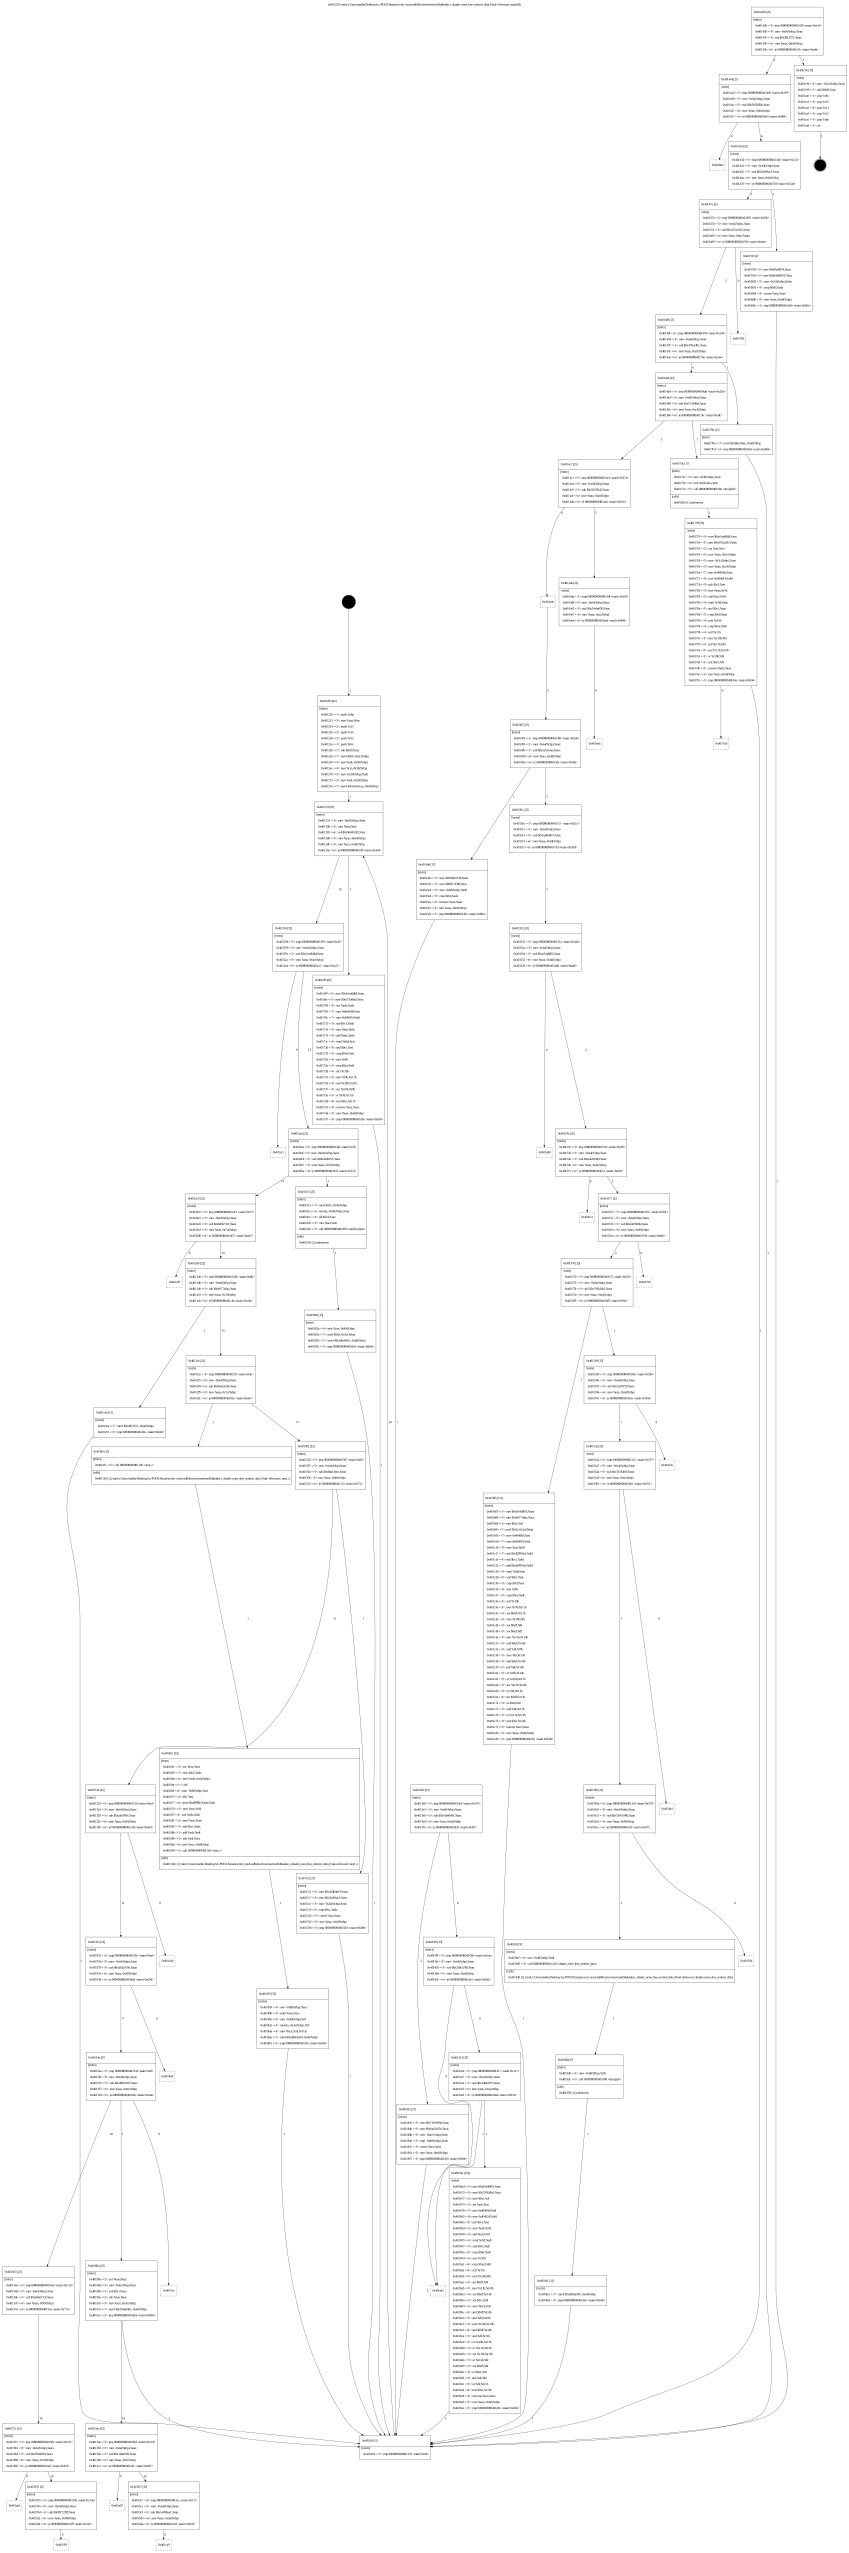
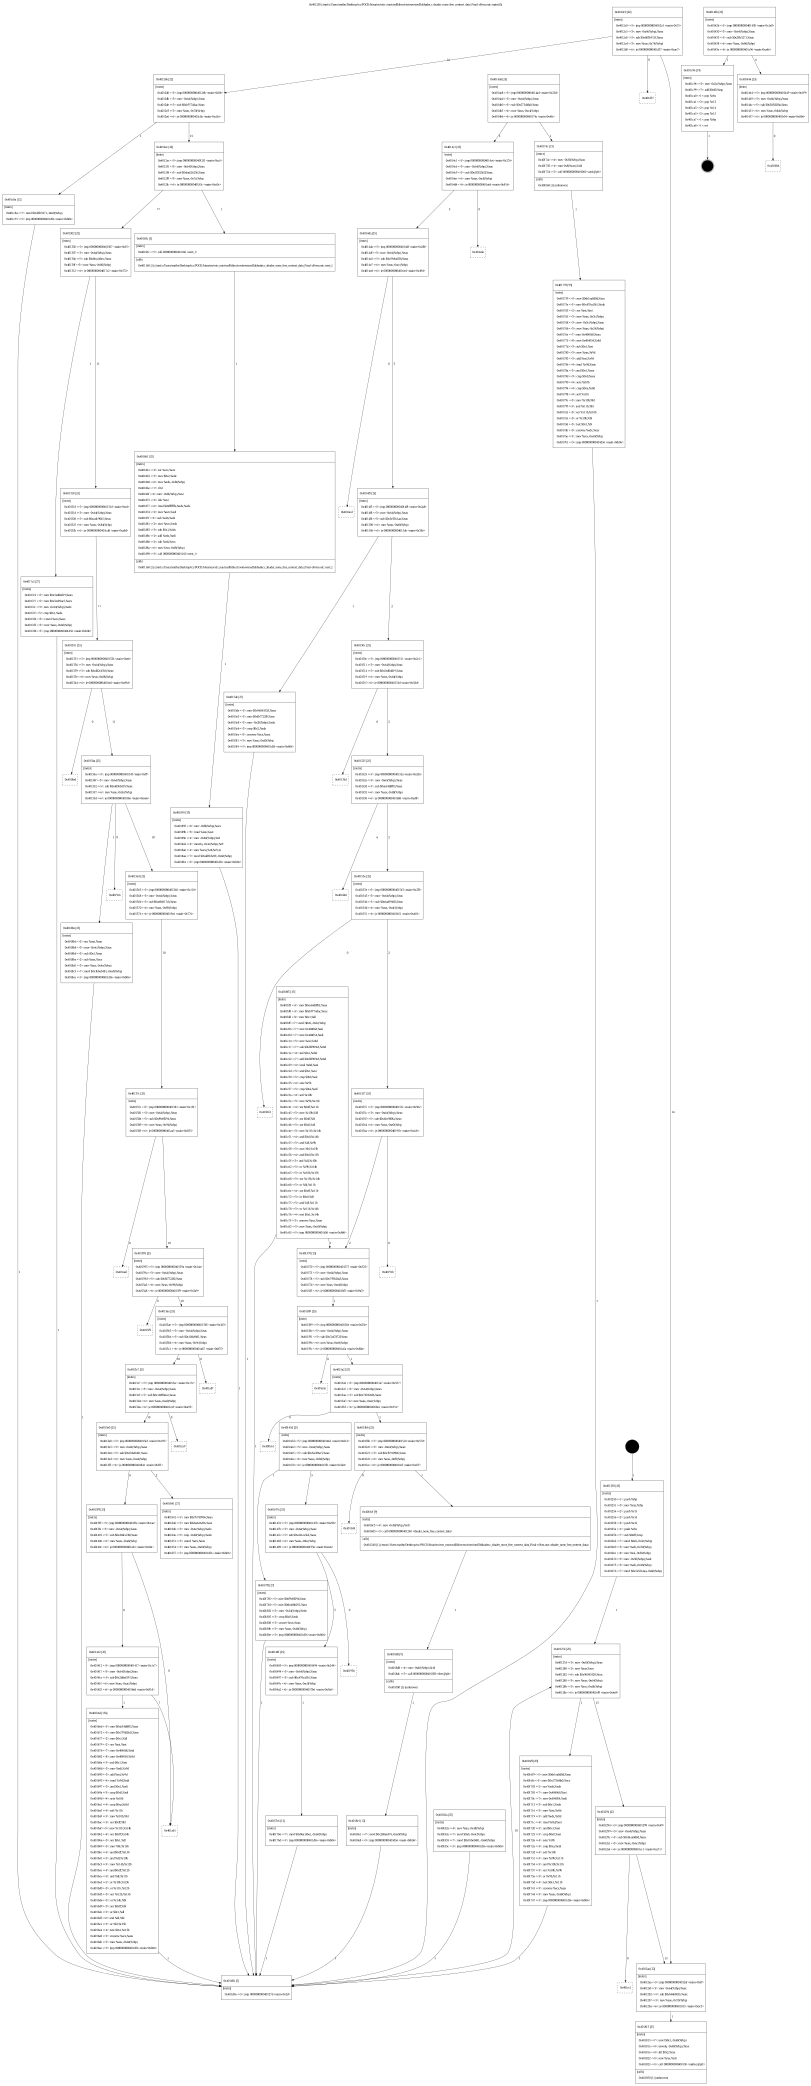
edge "0x401444 [25]" -> "0x40145d [25]": removed, label "6"
edge "0x40148f [25]" -> "0x4014a8 [25]": removed, label "4"
edge "0x401a66" -> "0x4014f3 [25]": now "0x4014da [25]" -> "0x4014f3 [25]"
edge "0x401759 [93]" -> "0x4017dd": now "0x40150c [25]" -> "0x4017dd"
edge "0x4012aa [22]" -> "0x4012c0 [22]": reversed
edge "0x401813 [23]" -> "0x40182a [23]": removed, label "1"
edge "0x401570 [25]" -> "0x401bf3 [151]": reversed
edge "0x4013c7 [25]" -> "0x4013e0 [25]": added, label "10"
node "0x401cdd": removed
edge "0x401841 [27]" -> "0x401d56 [5]": removed, label "2"
edge "0x4018b6 [25]" -> "0x4013ae [25]": now "0x401395 [25]" -> "0x4013ae [25]"
